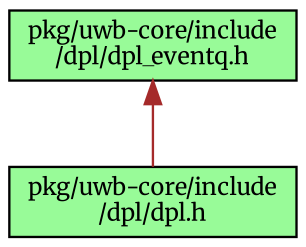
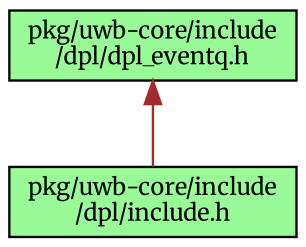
node "pkg/uwb-core/include /dpl/dpl.h": label "pkg/uwb-core/include /dpl/dpl.h" -> "pkg/uwb-core/include /dpl/include.h"
